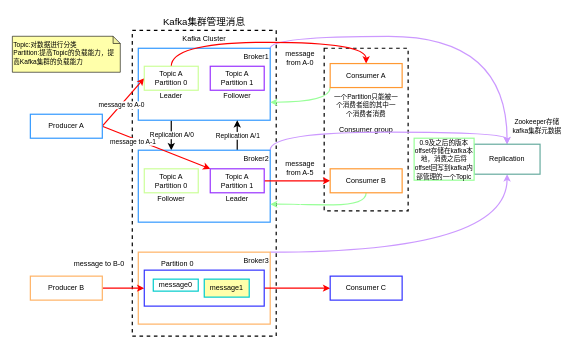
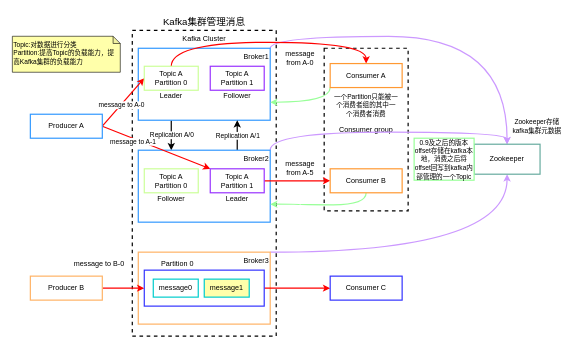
node "Replication": label "Replication" -> "Zookeeper"
node "message0": size 45x12 -> 45x18
